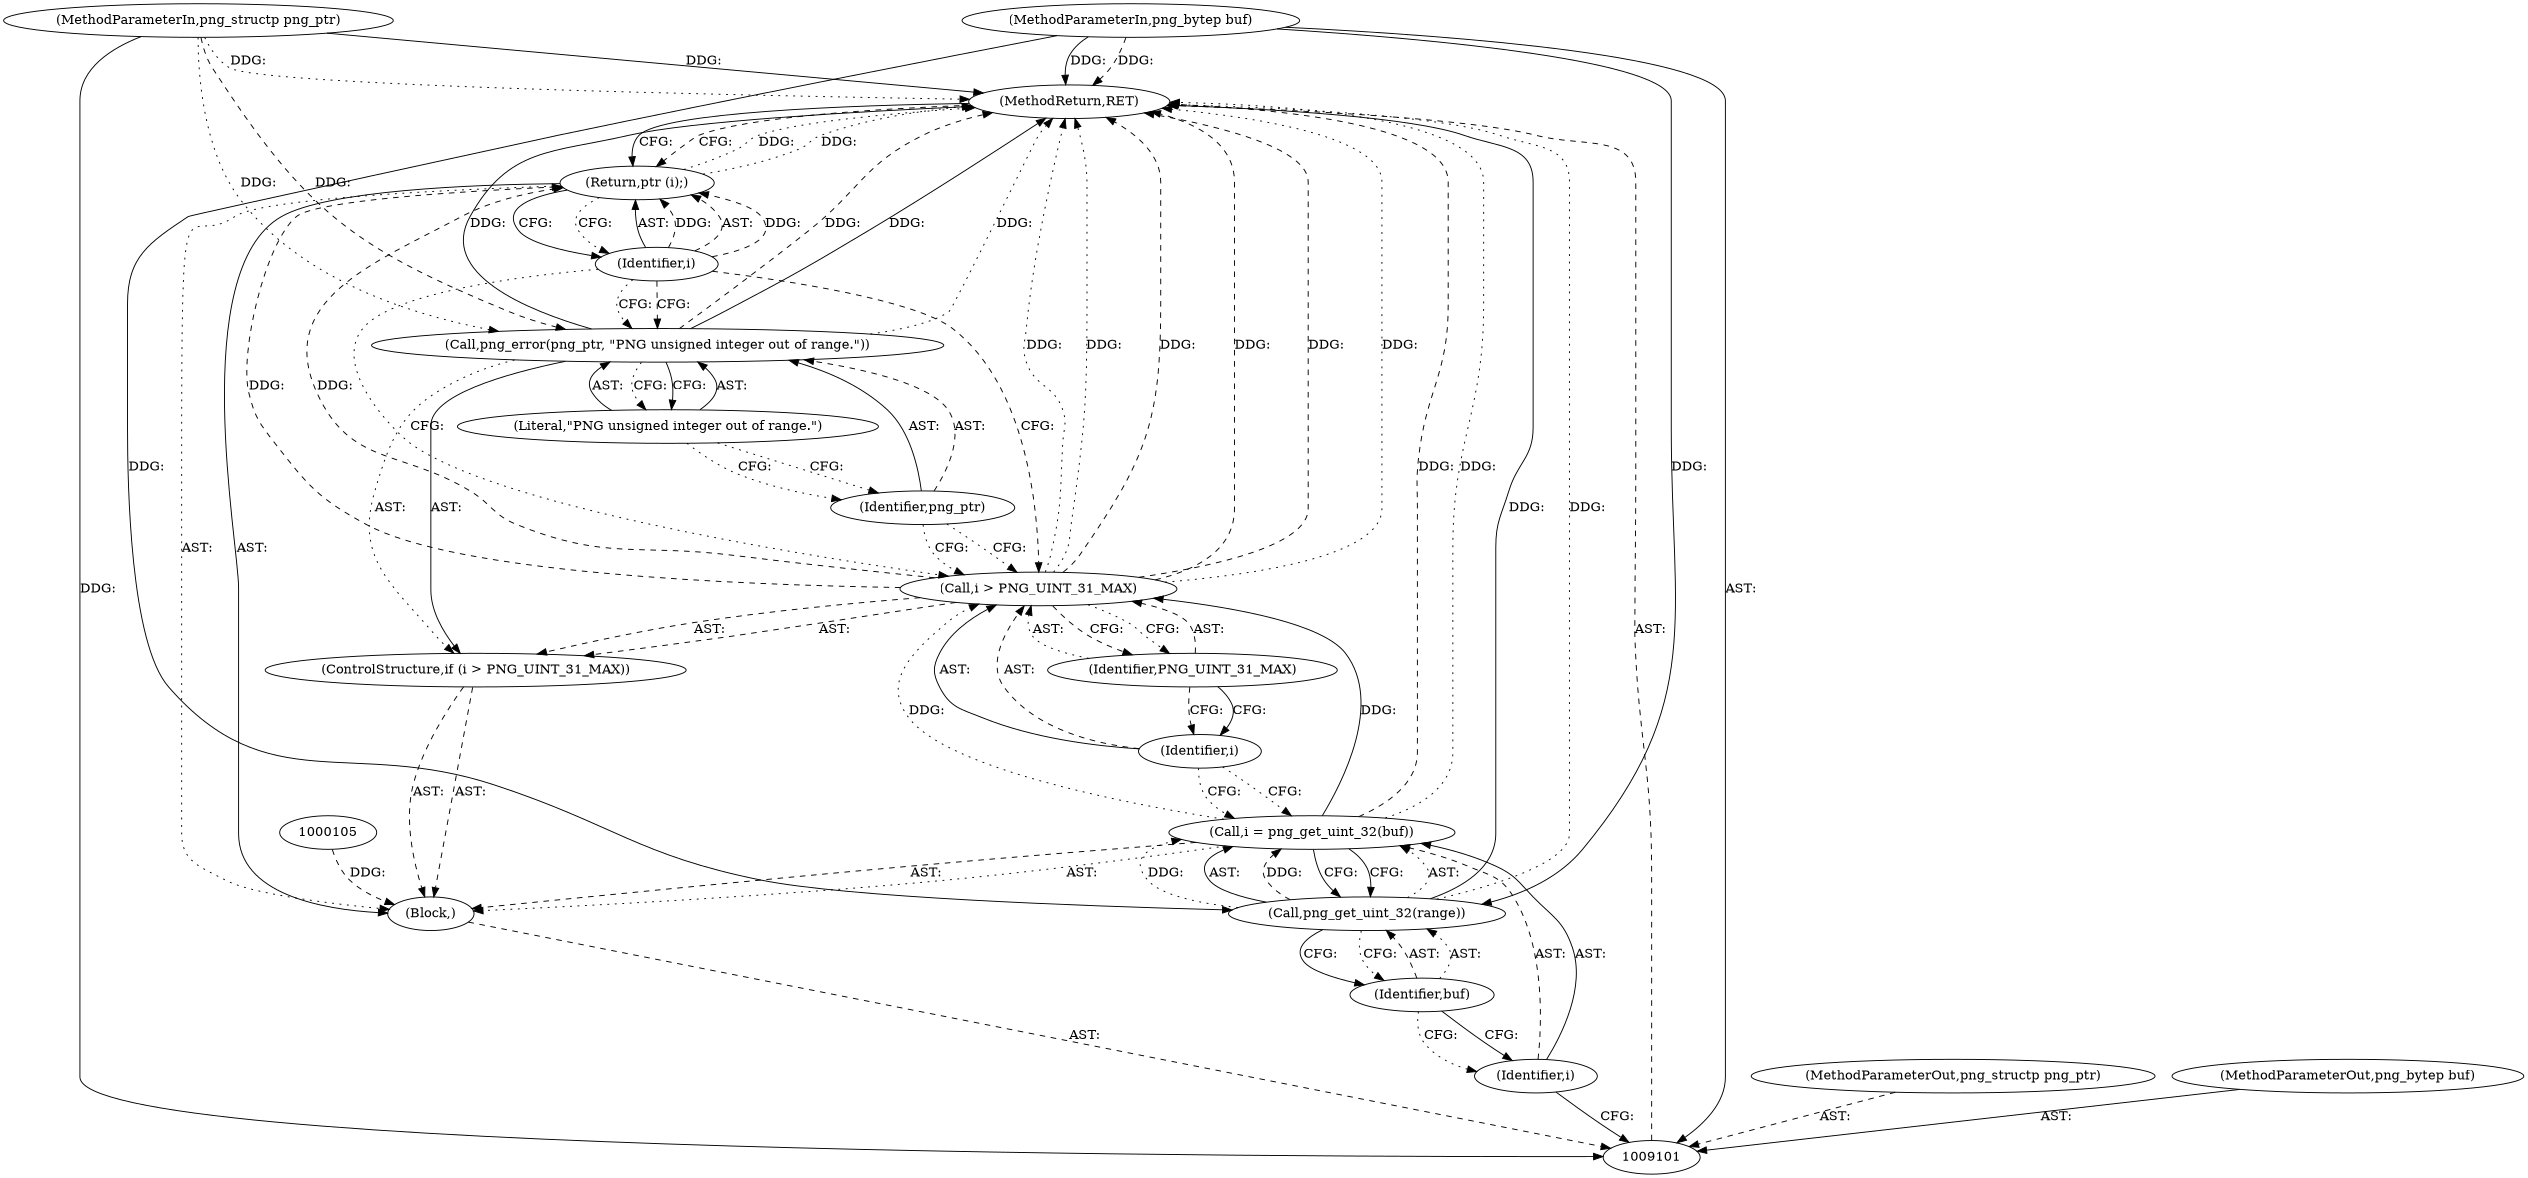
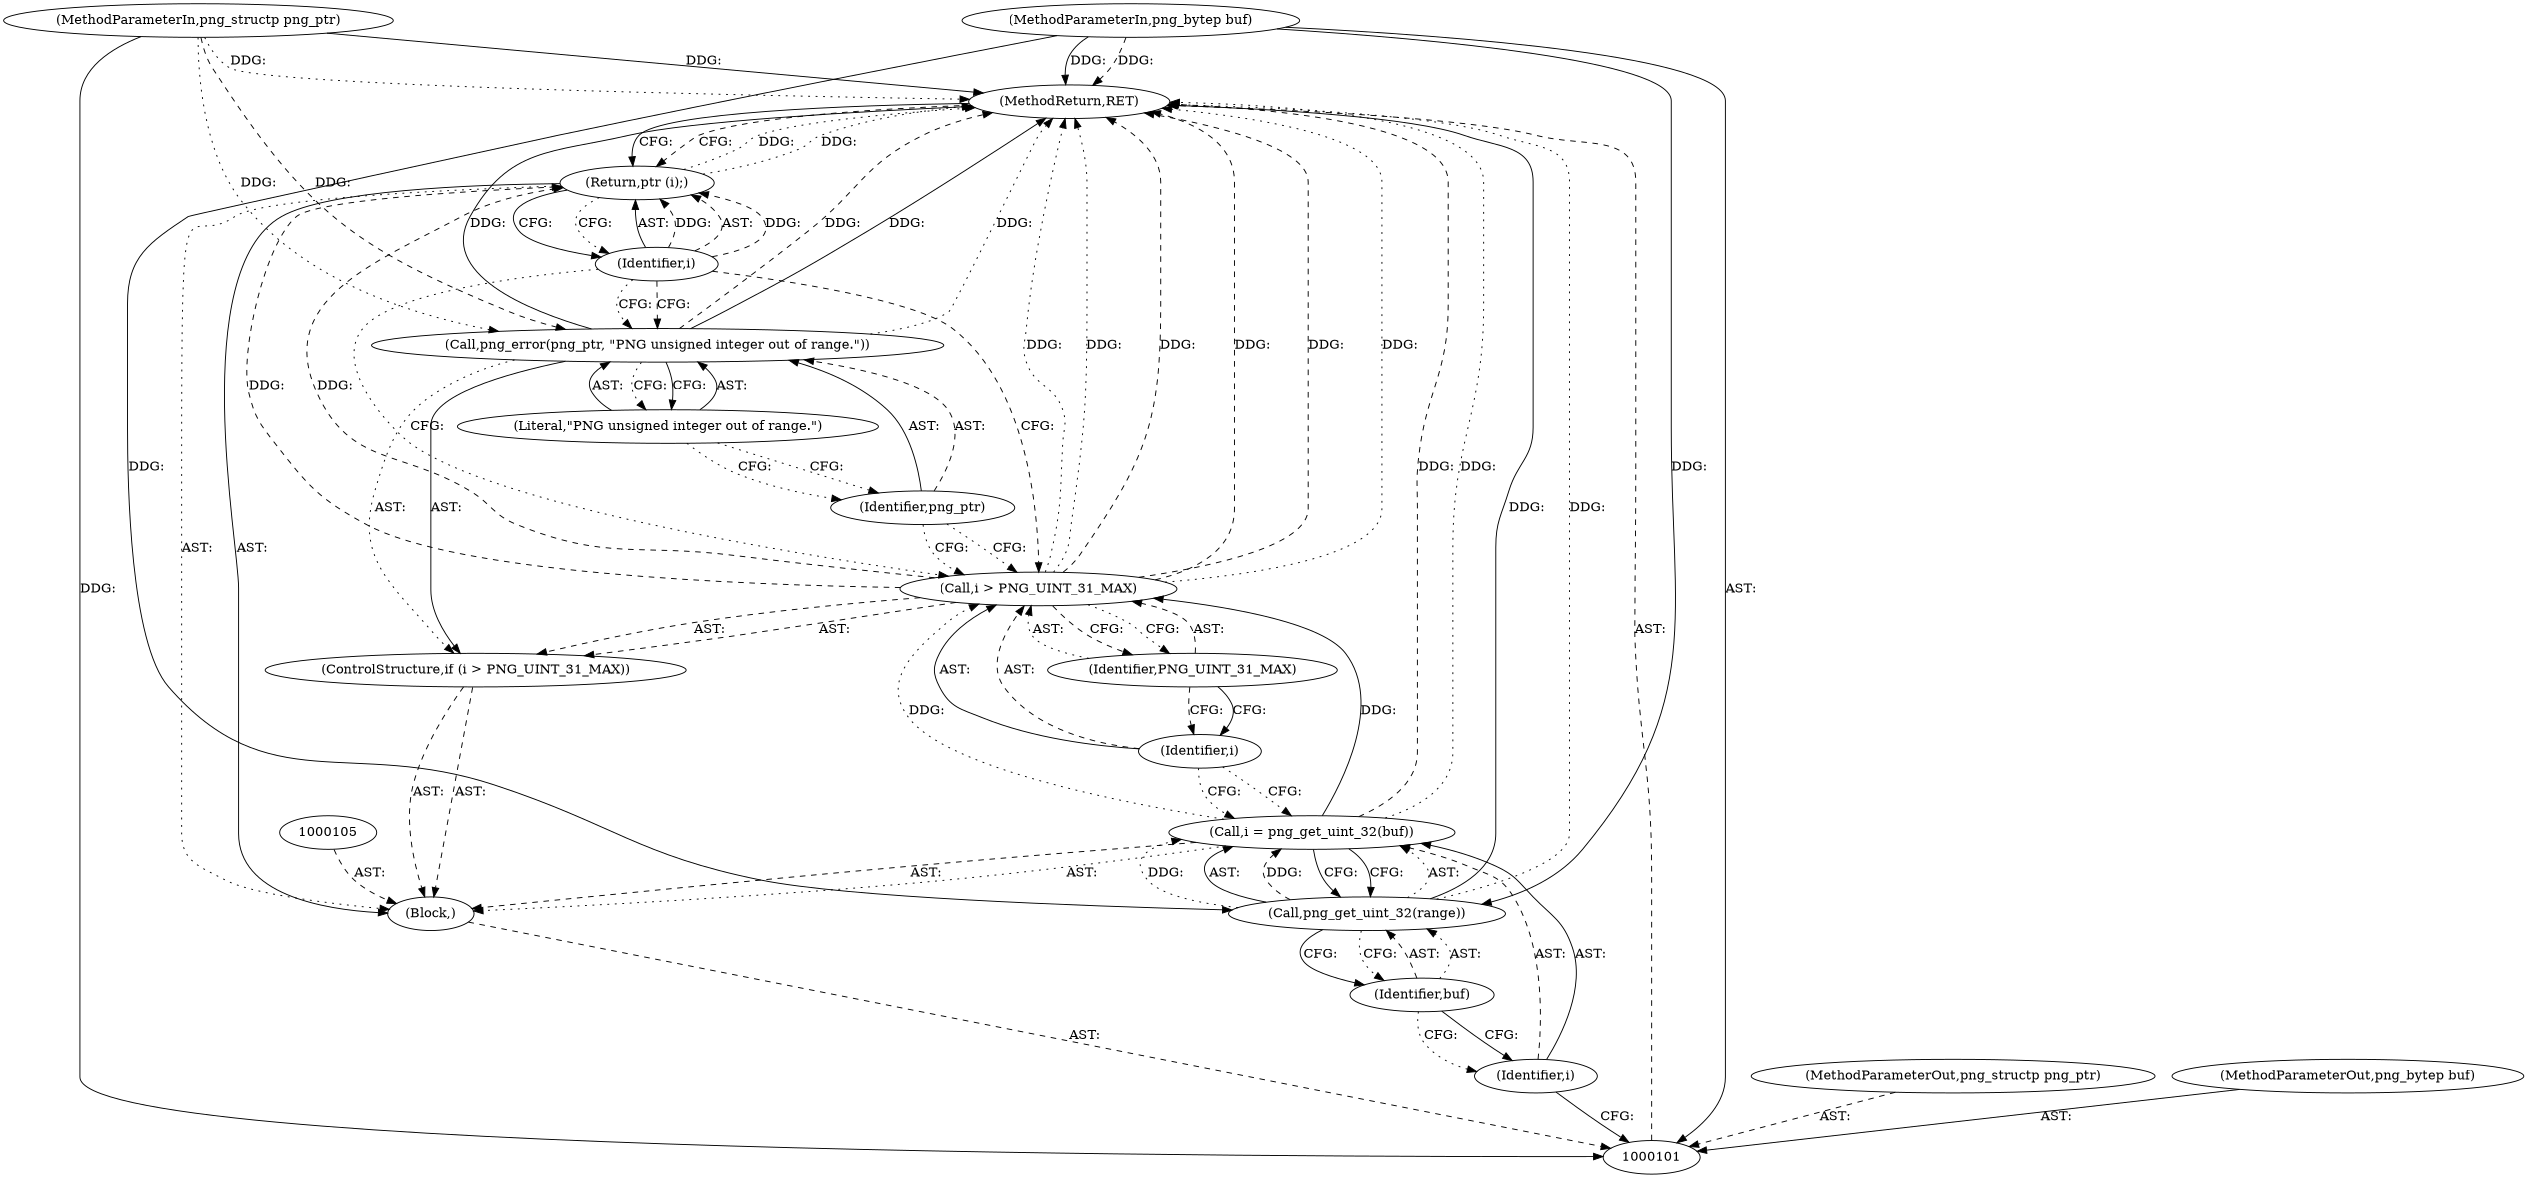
edge "1000105" -> "(Block,)": label "DDG: " -> "AST: "
node "1009101": label "1009101" -> "1000101"
